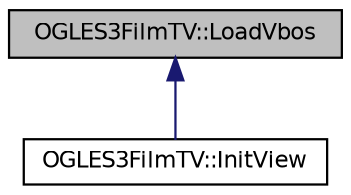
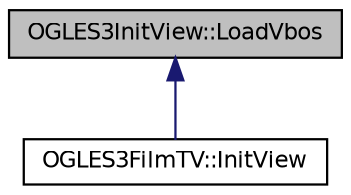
node "OGLES3FilmTV::LoadVbos": label "OGLES3FilmTV::LoadVbos" -> "OGLES3InitView::LoadVbos"
